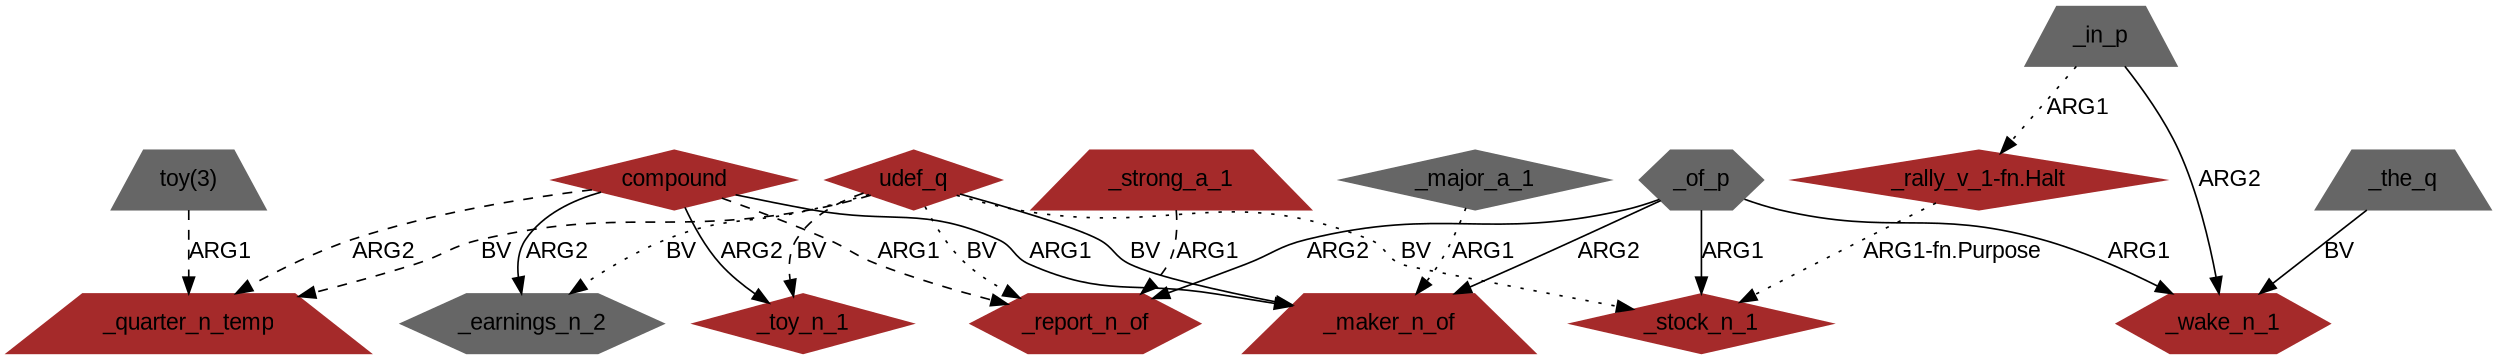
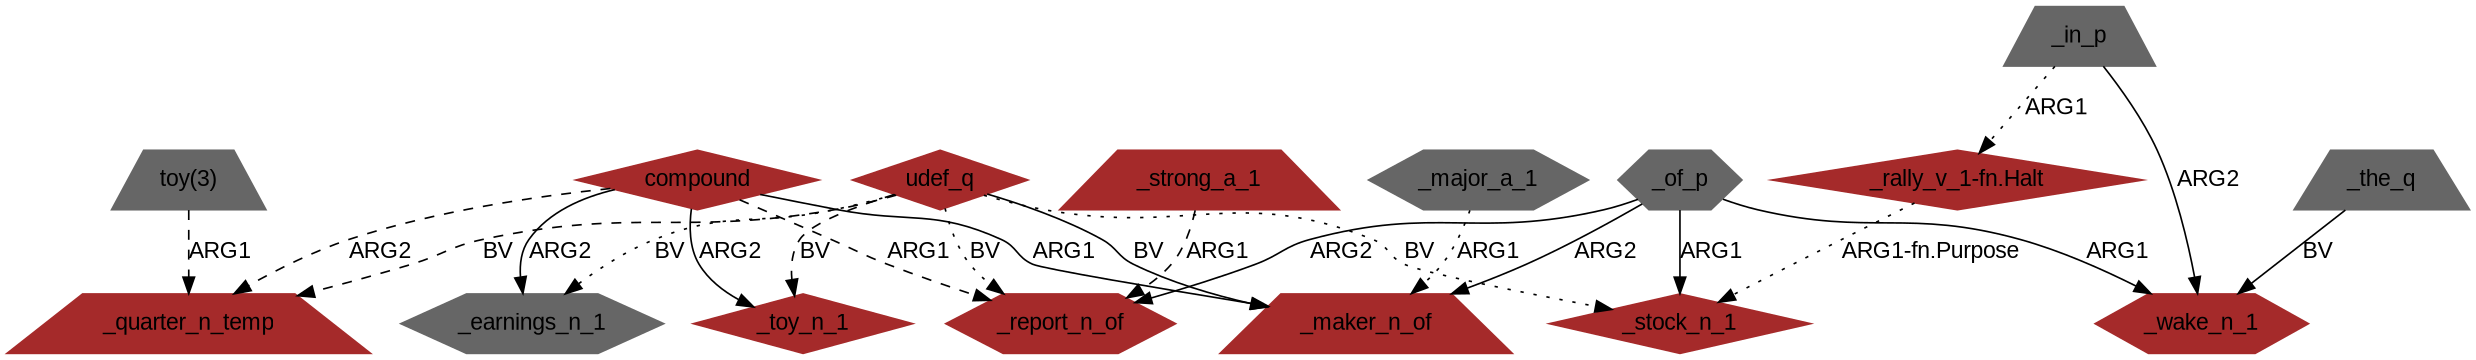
node "_major_a_1": shape diamond -> hexagon
node "_earnings_n_2": label "_earnings_n_2" -> "_earnings_n_1"
